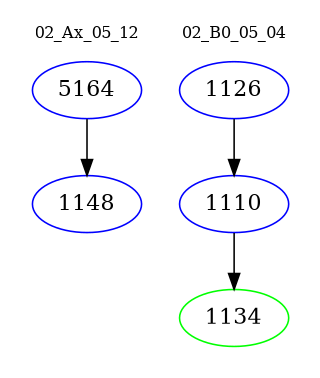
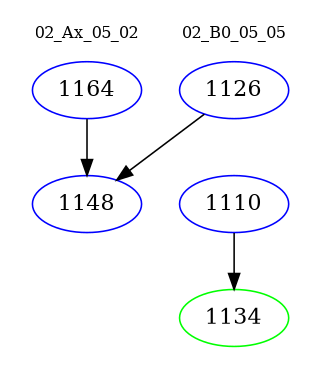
cluster "02_Ax_05_12": label "02_Ax_05_12" -> "02_Ax_05_02"
cluster "02_B0_05_04": label "02_B0_05_04" -> "02_B0_05_05"
node "5164": label "5164" -> "1164"
edge "1126" -> "1110": now "1126" -> "1148"
